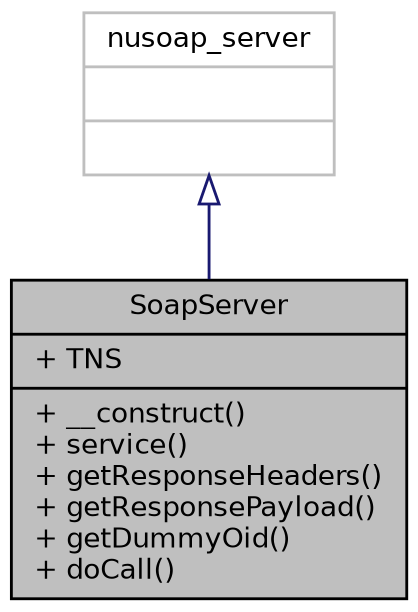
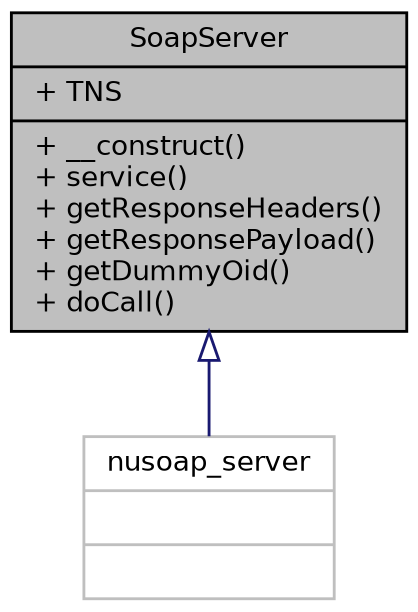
edge "SoapServer" -> "nusoap_server": reversed
